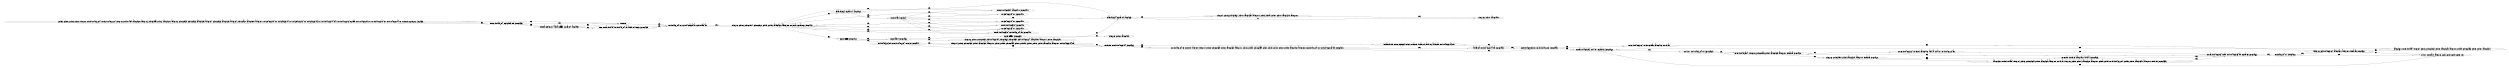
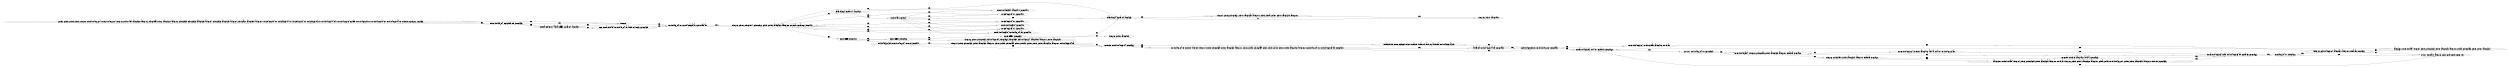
node "'cmp esi, 0add7d', 'jne 0x80496b6',": label "'cmp esi, 0add7d', 'jne 0x80496b6'," -> "'cmp esi, 0xffffff7d', 'jne 0x80496b6',"
